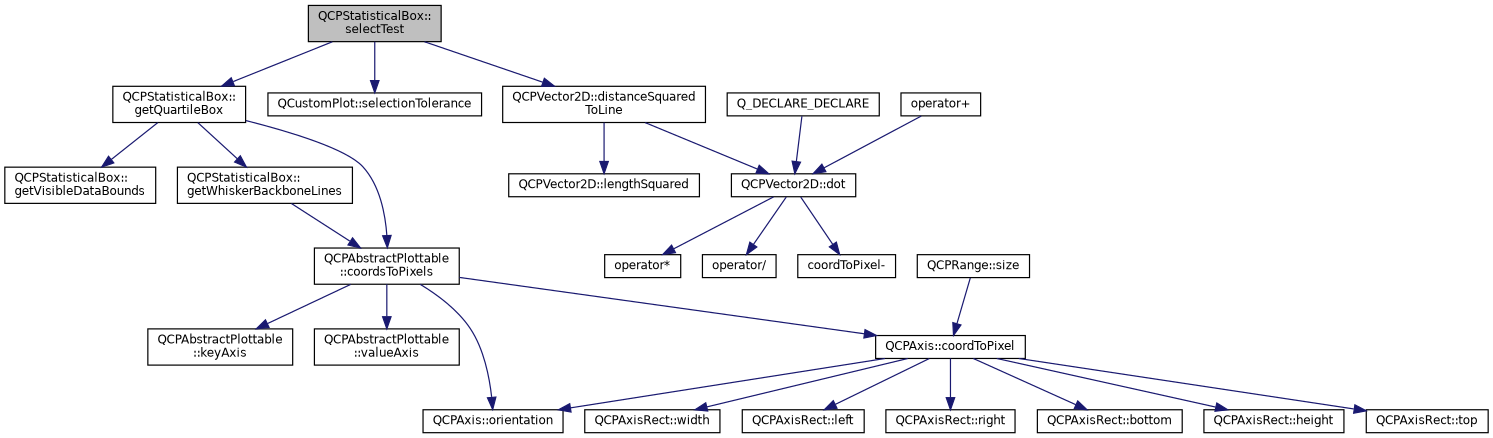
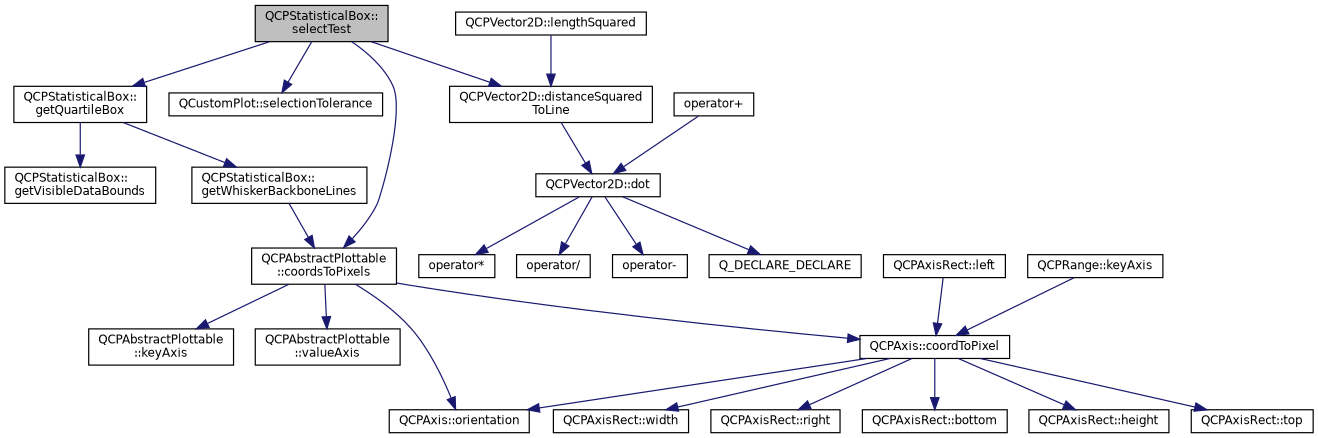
edge "Q_DECLARE_DECLARE" -> "QCPVector2D::dot": reversed
edge "QCPVector2D::distanceSquared ToLine" -> "QCPVector2D::lengthSquared": reversed
edge "QCPStatisticalBox:: getQuartileBox" -> "QCPAbstractPlottable ::coordsToPixels": now "QCPStatisticalBox:: selectTest" -> "QCPAbstractPlottable ::coordsToPixels"
node "coordToPixel-": label "coordToPixel-" -> "operator-"
node "QCPRange::size": label "QCPRange::size" -> "QCPRange::keyAxis"
edge "QCPAxis::coordToPixel" -> "QCPAxisRect::left": reversed
